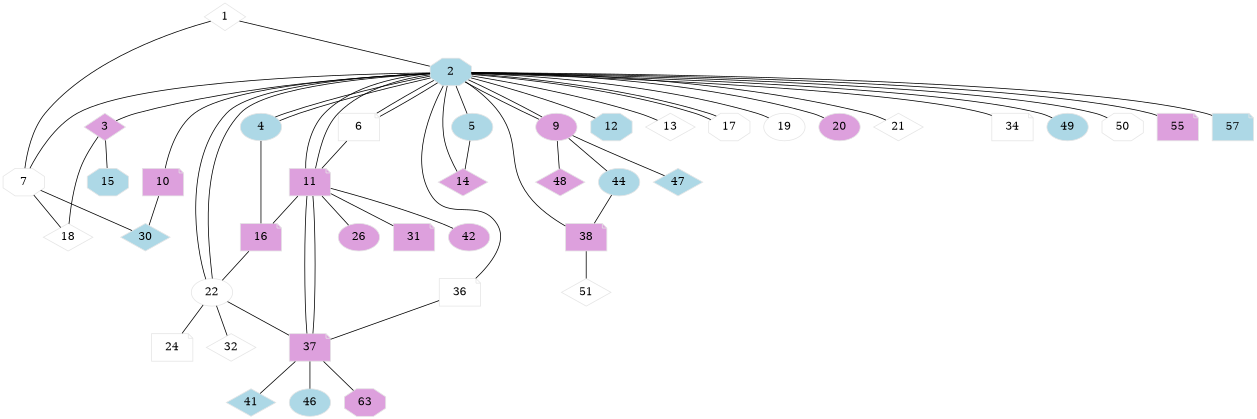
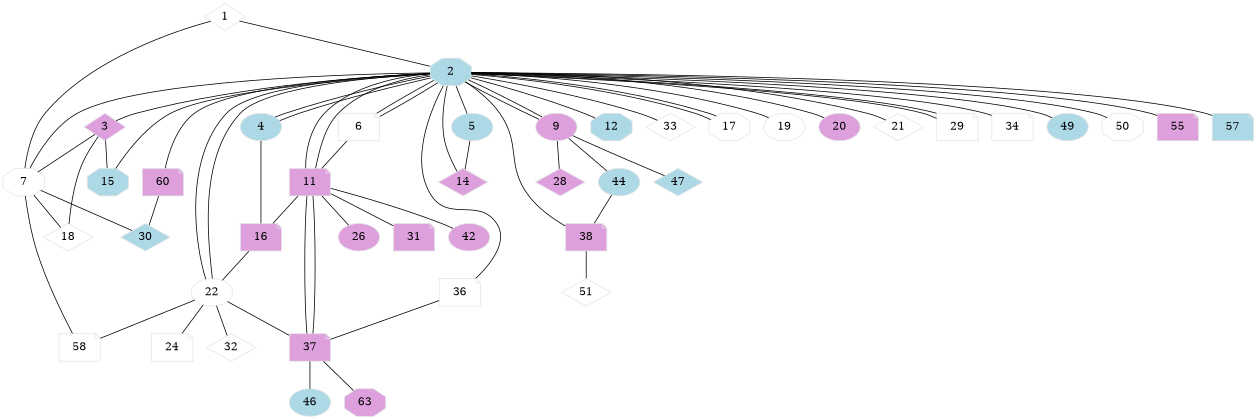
edge "2" -- "15": added
node "13": label "13" -> "33"
node "29": added
edge "3" -- "7": added
node "10": label "10" -> "60"
node "48": label "48" -> "28"
node "58": added
node "41": removed
